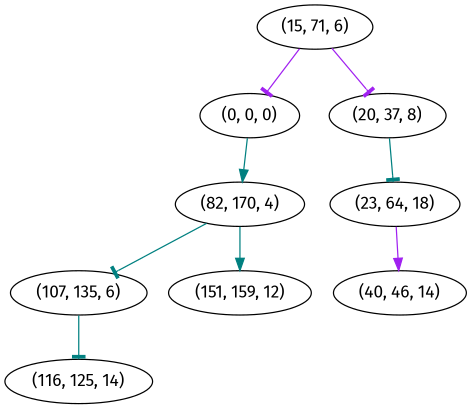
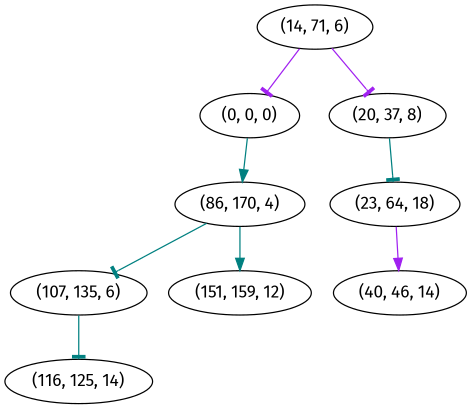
node "(15, 71, 6)": label "(15, 71, 6)" -> "(14, 71, 6)"
node "(82, 170, 4)": label "(82, 170, 4)" -> "(86, 170, 4)"
